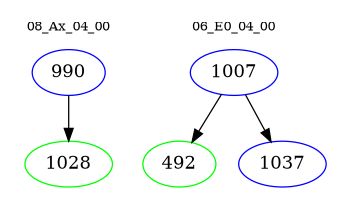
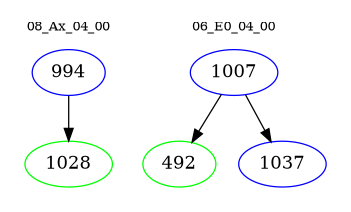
node "990": label "990" -> "994"
